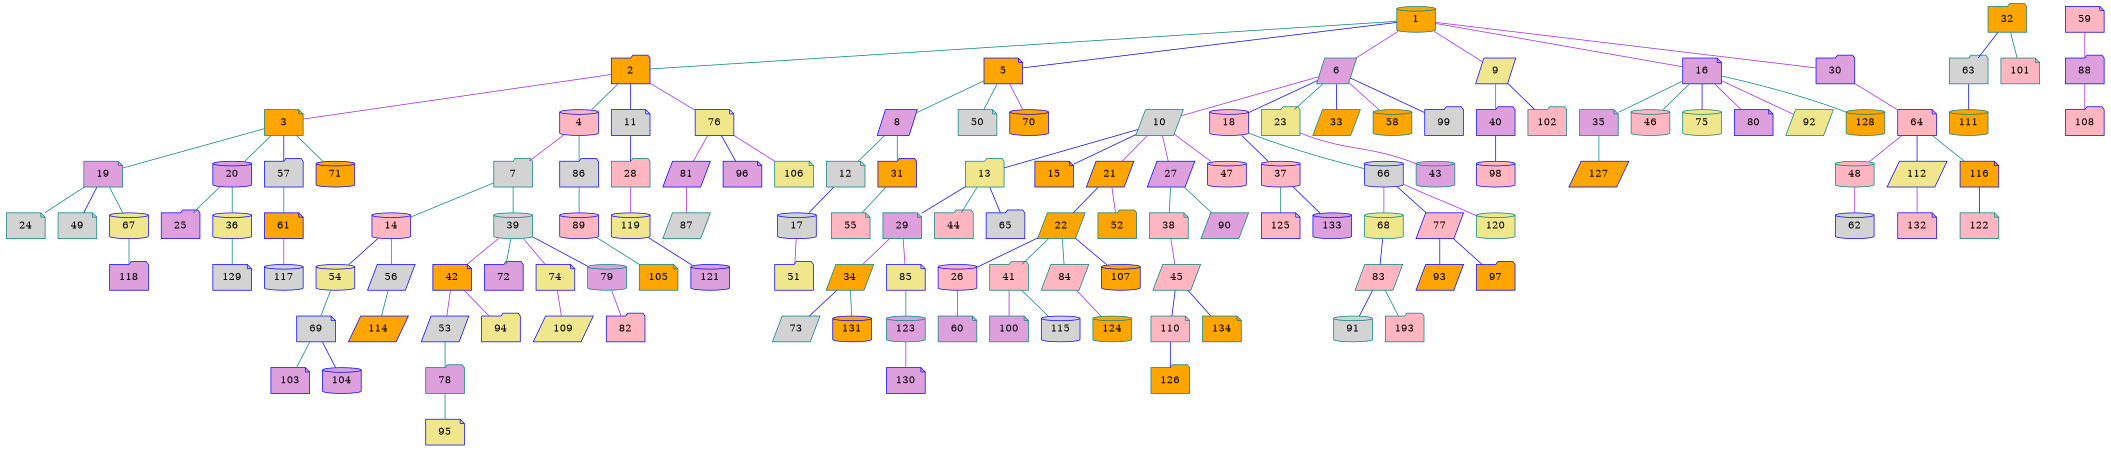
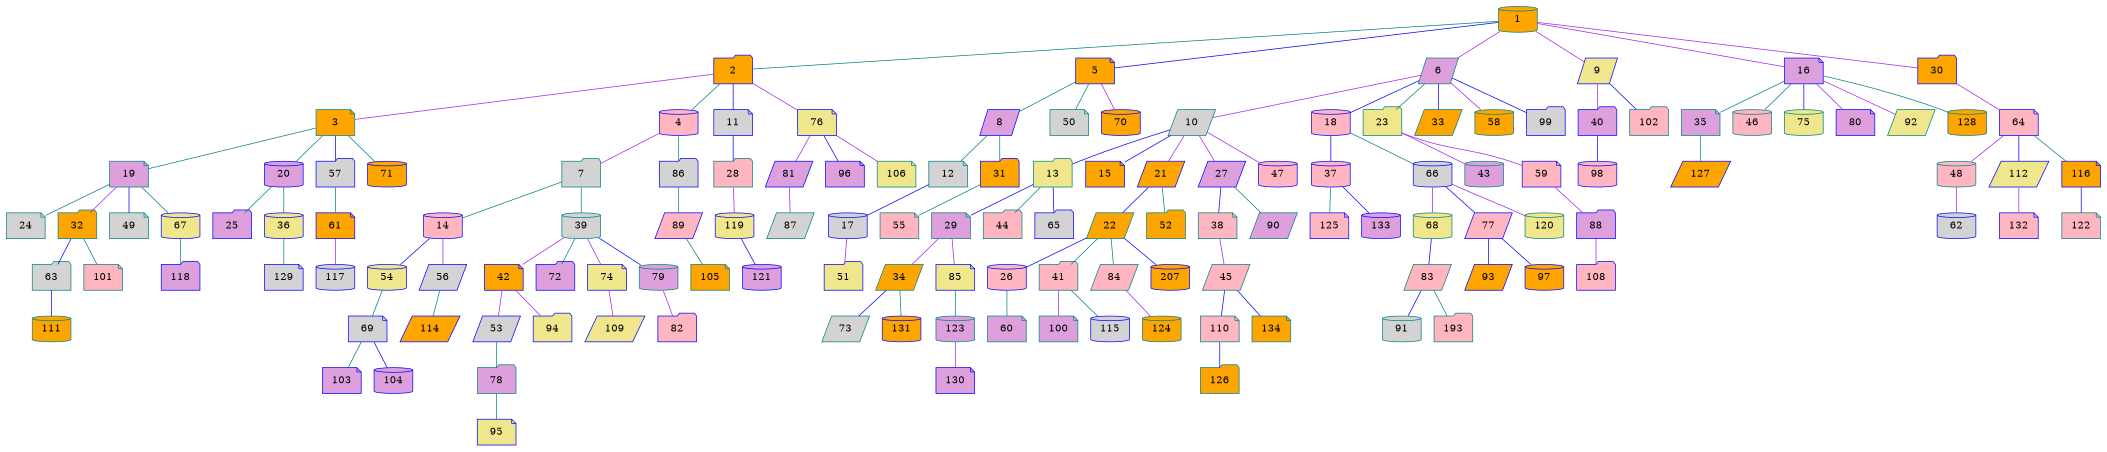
node "30": fillcolor plum -> orange
edge "23" -- "59": added
edge "19" -- "32": added
edge "21" -- "52": color purple -> teal
edge "27" -- "38": color teal -> blue
node "89": shape cylinder -> parallelogram
node "107": label "107" -> "207"
node "97": shape folder -> cylinder
